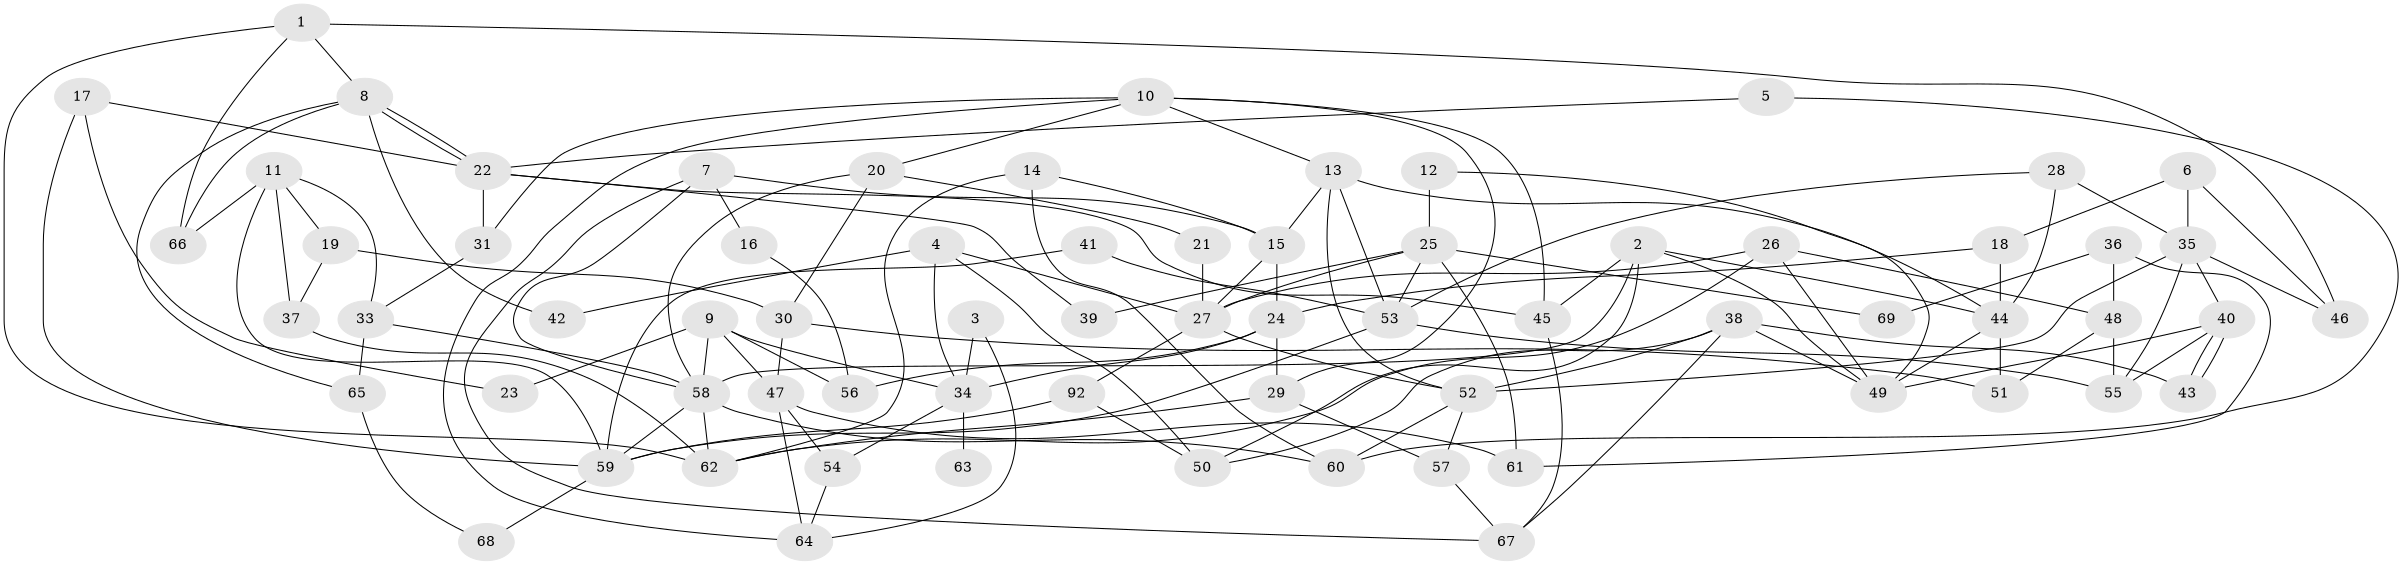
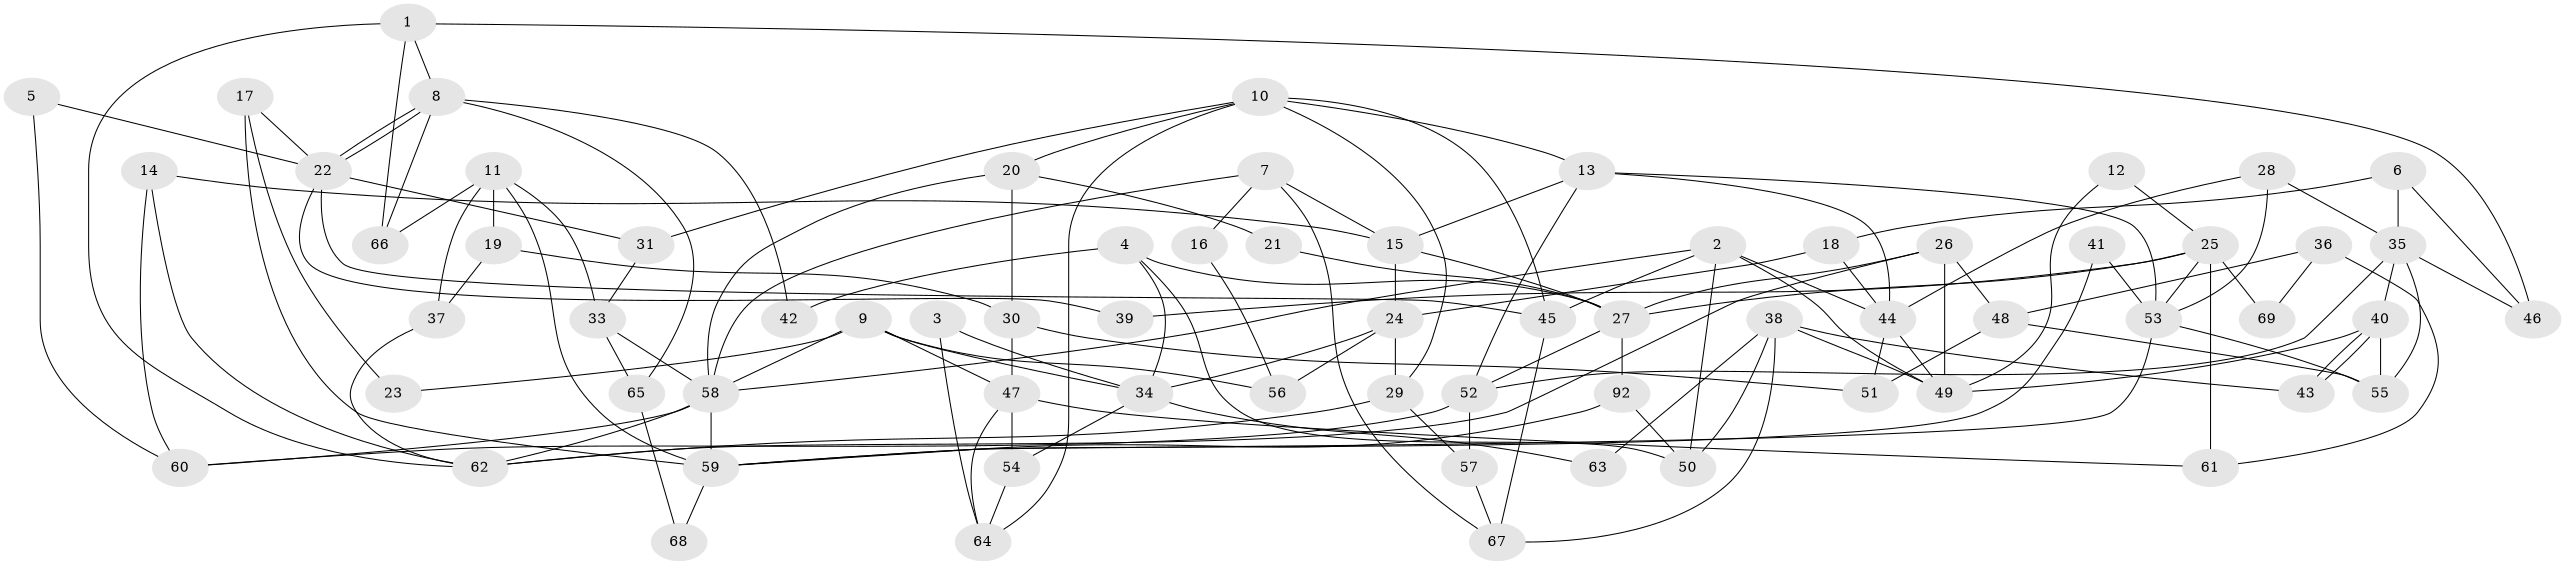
edge "38" -- "52": now "38" -- "63"
